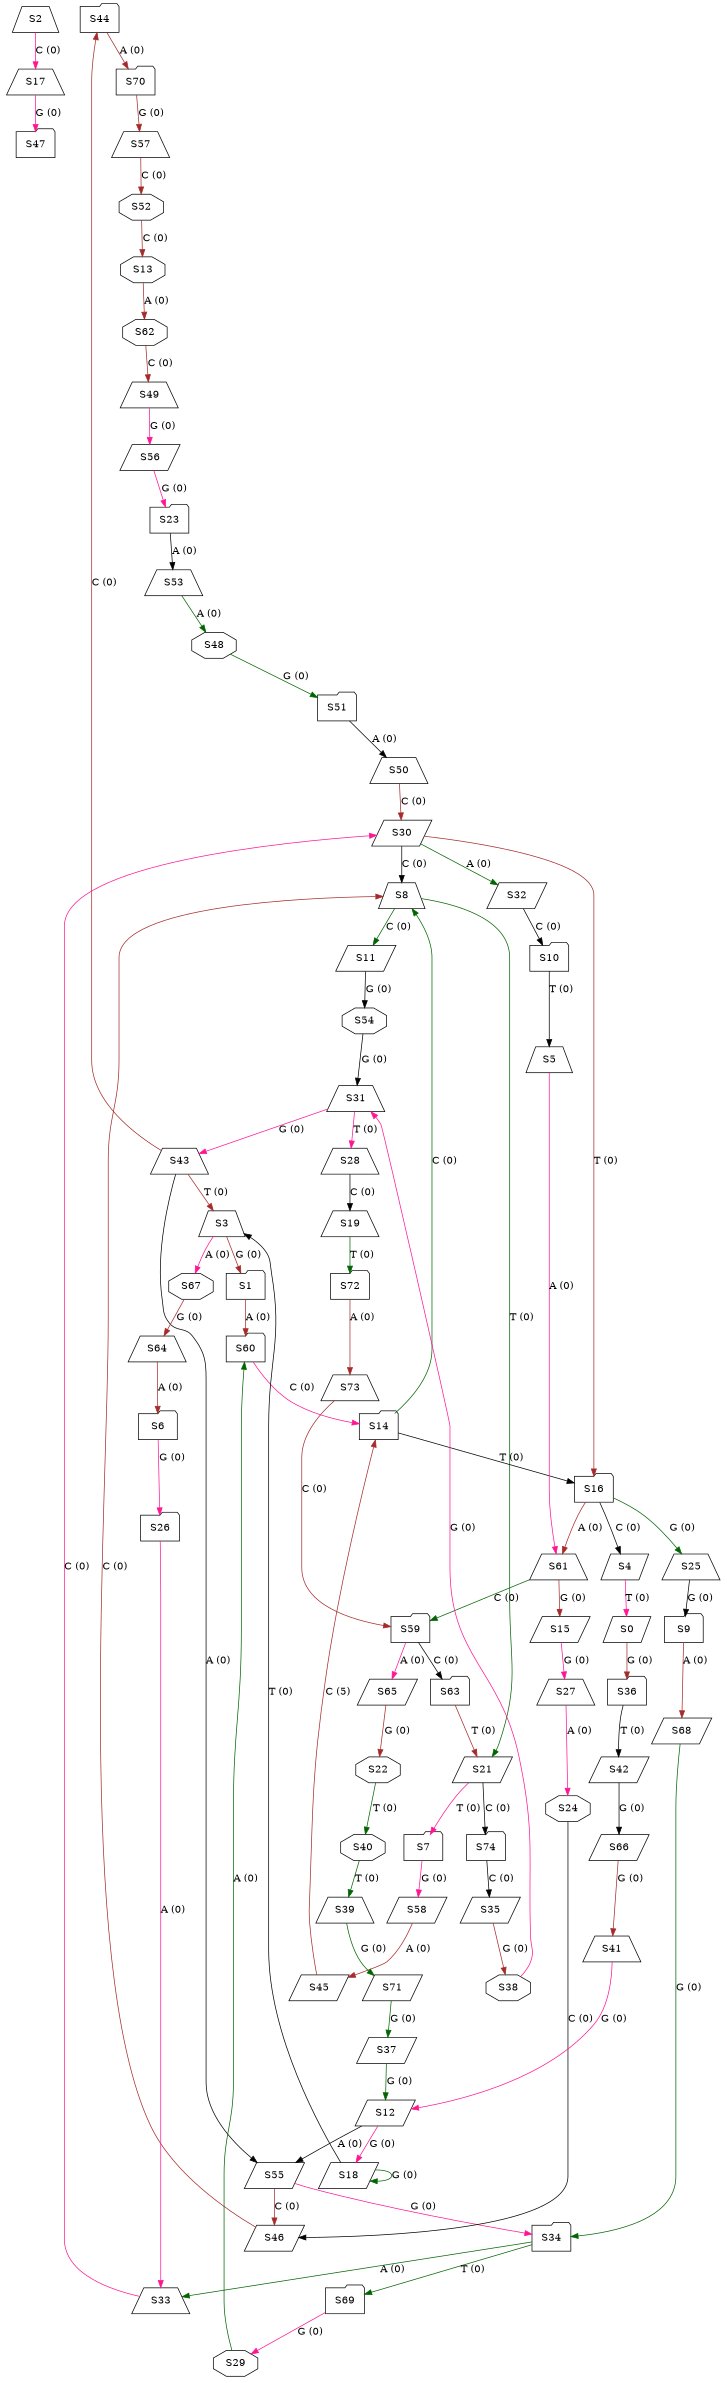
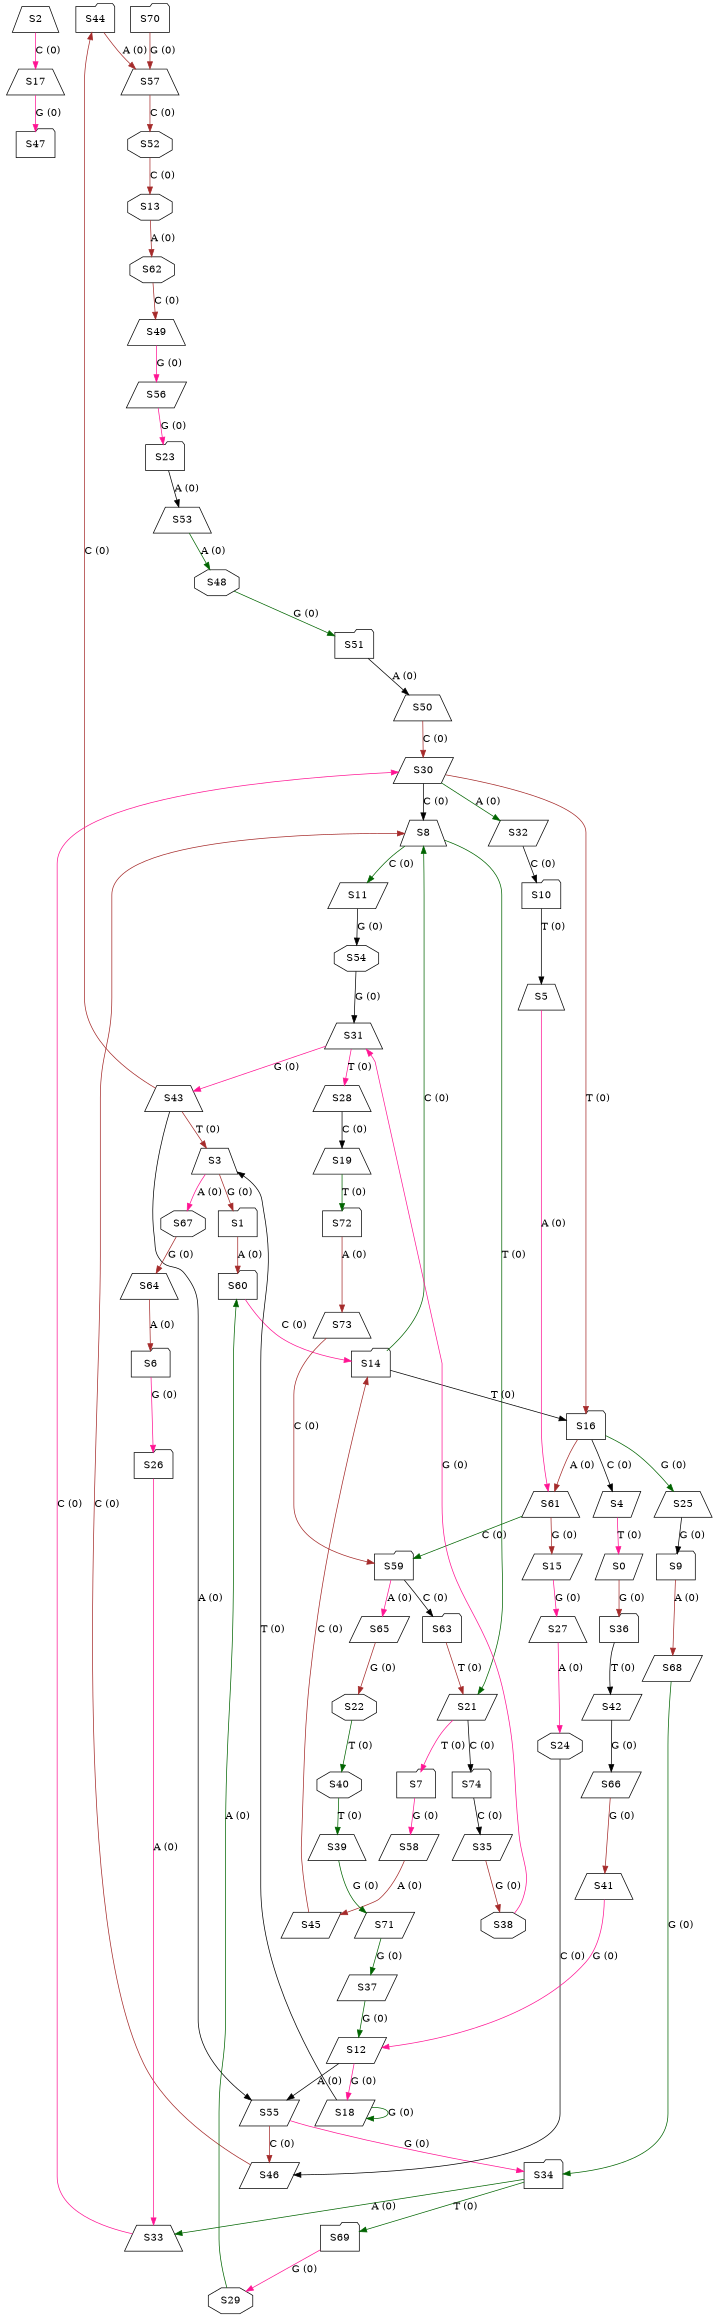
edge "S44" -> "S70": now "S44" -> "S57"
edge "S45" -> "S14": label "C (5)" -> "C (0)"
